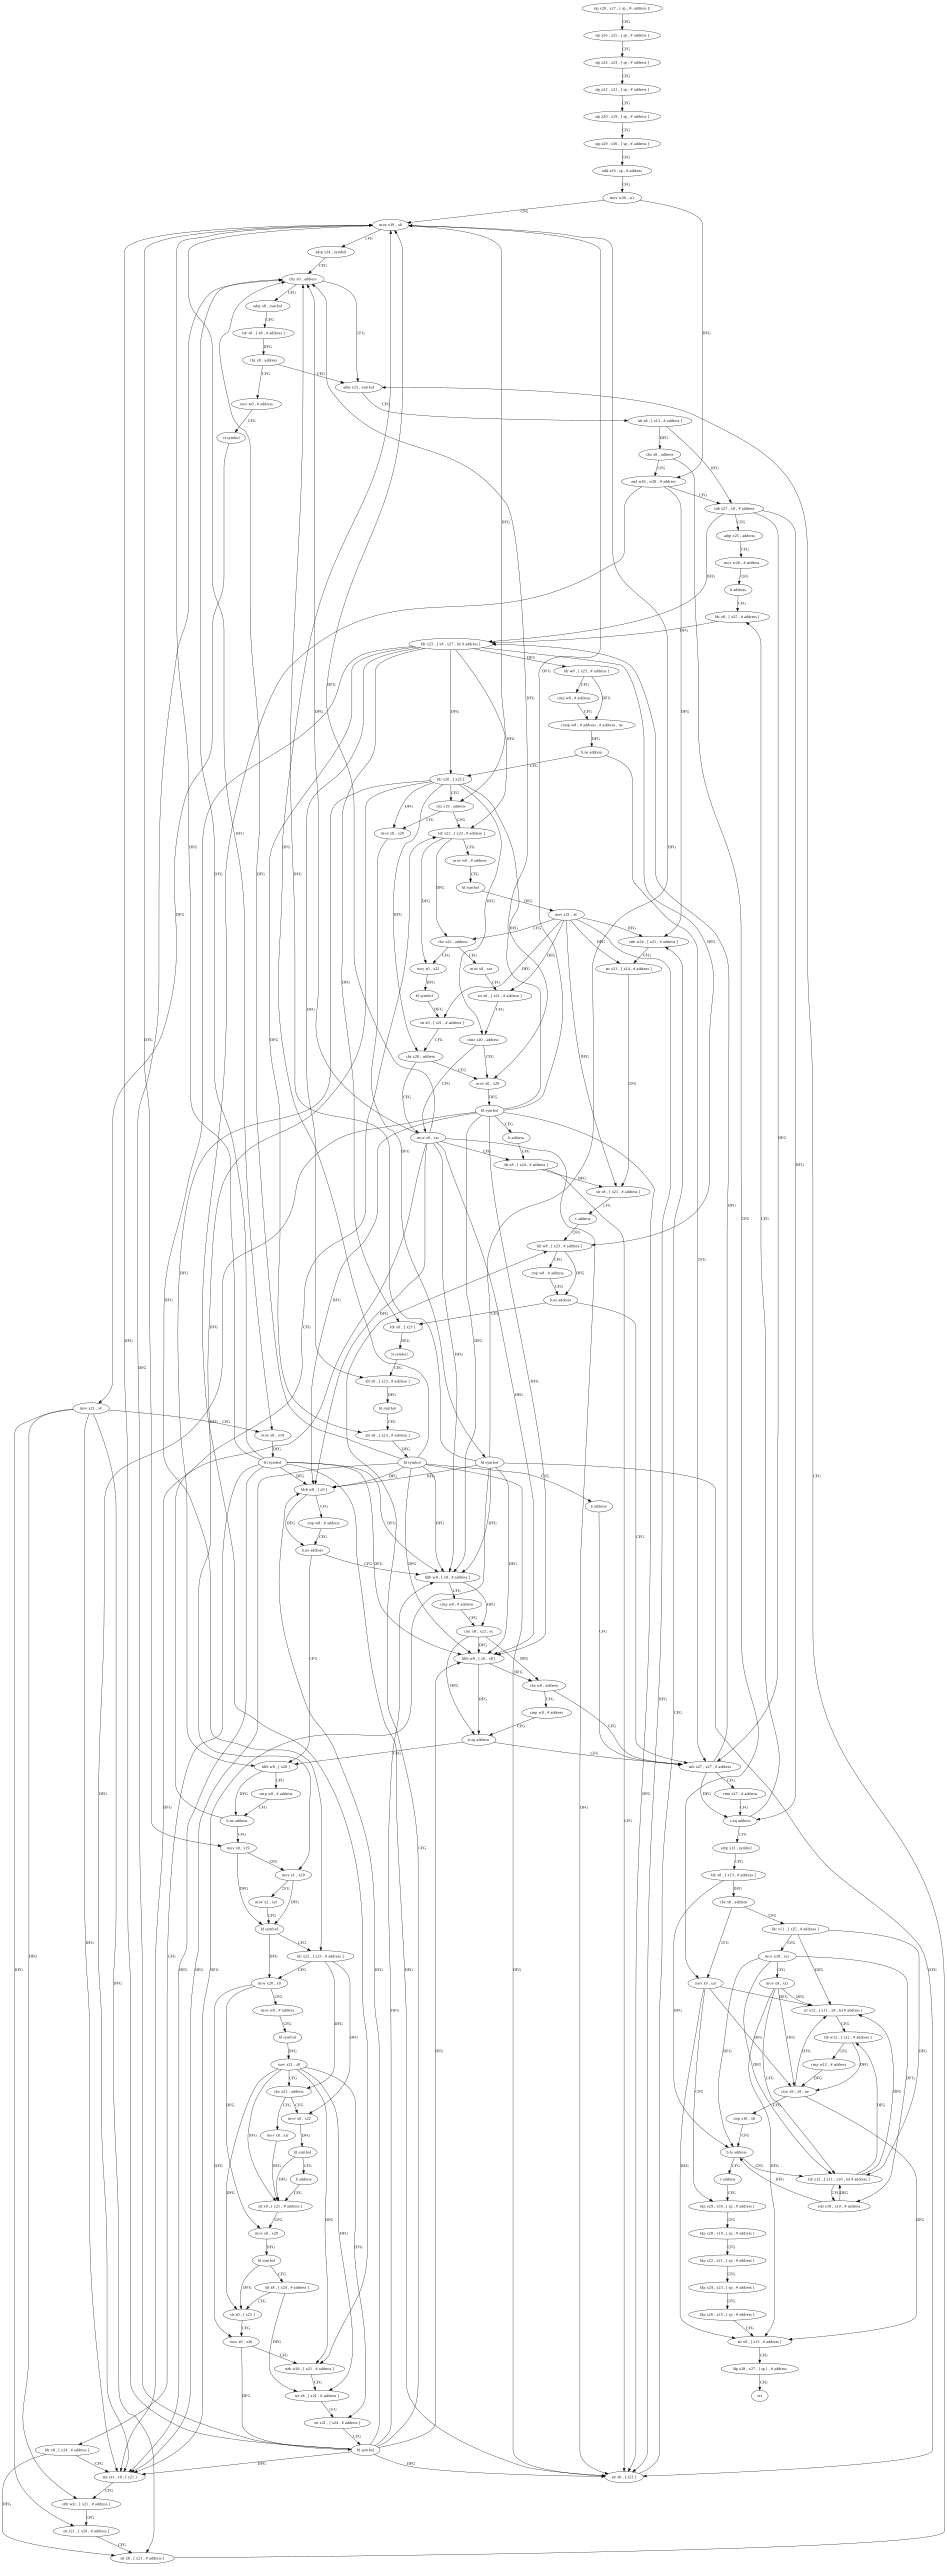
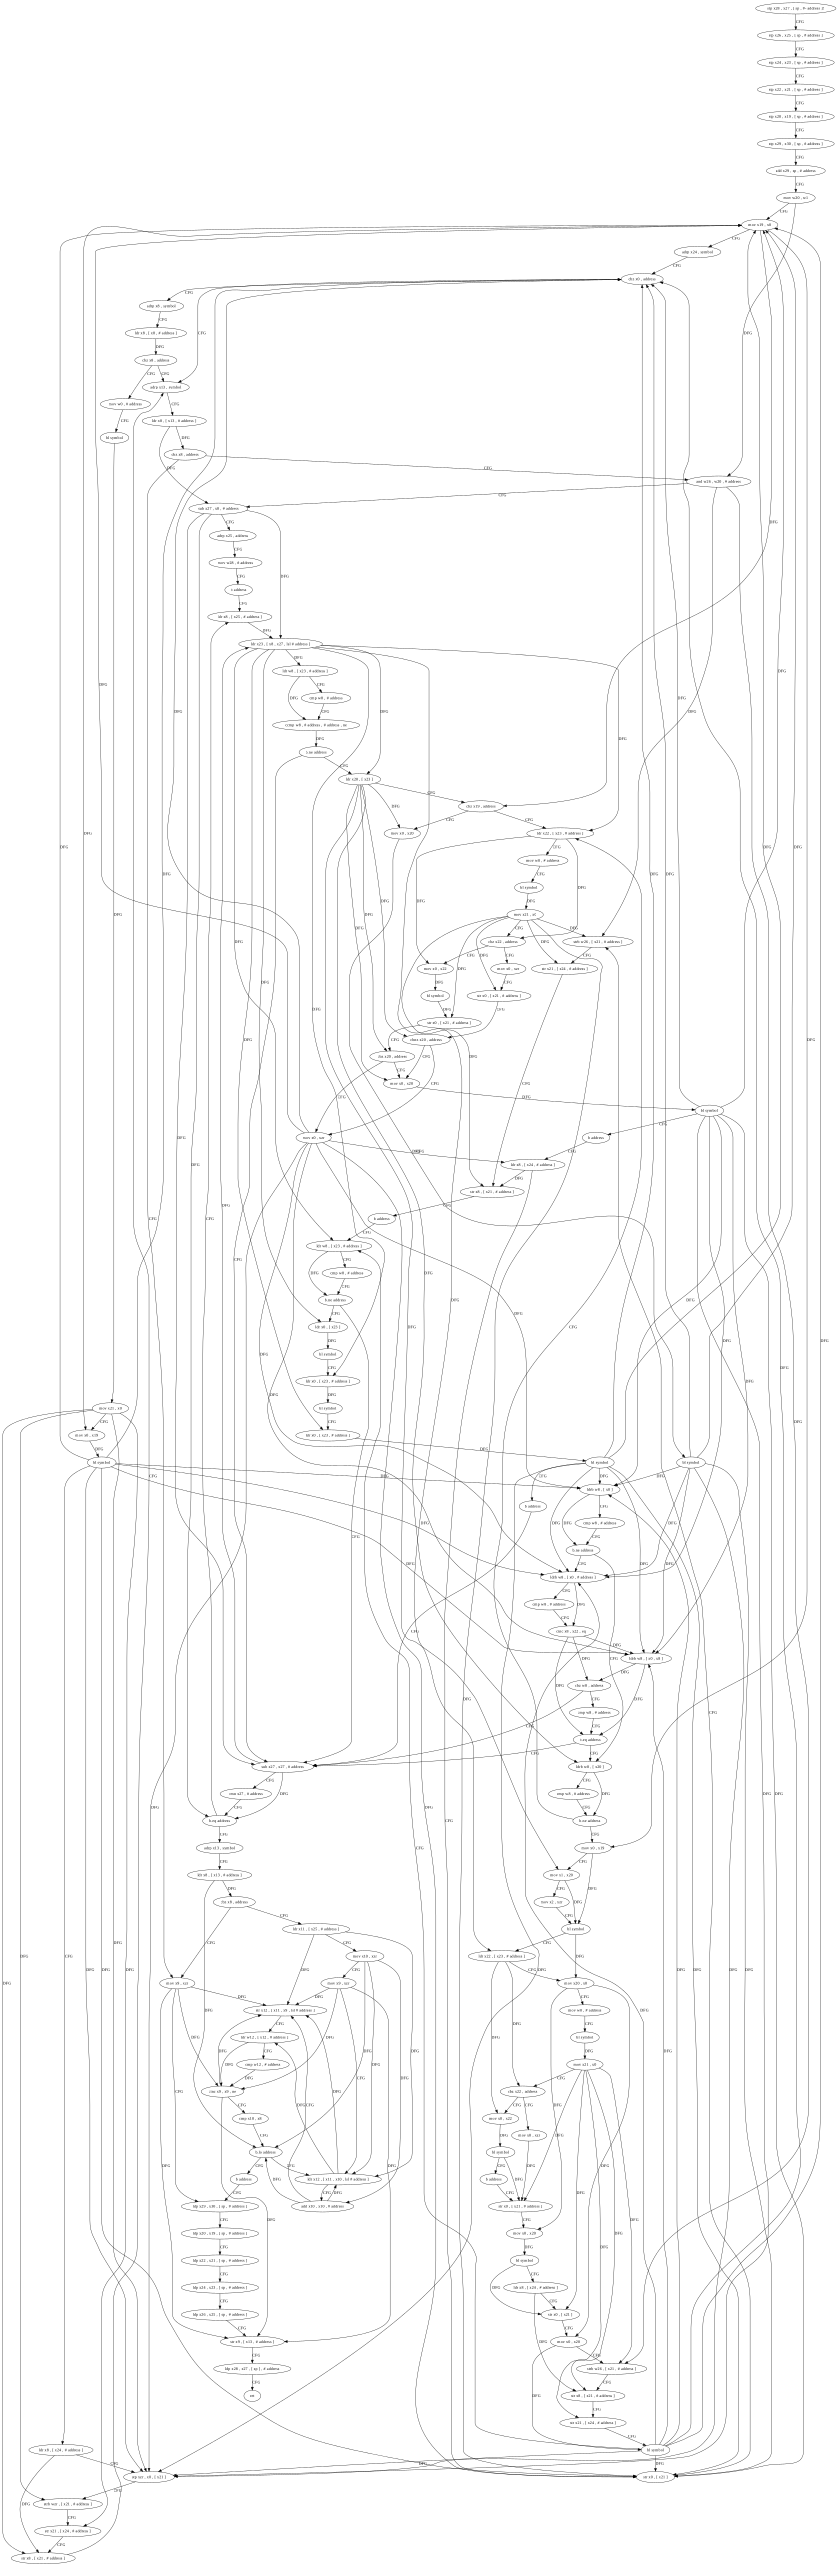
edge "add x10 , x10 , # address" -> "str x12 , [ x11 , x9 , lsl # address ]": added, label "CFG"
